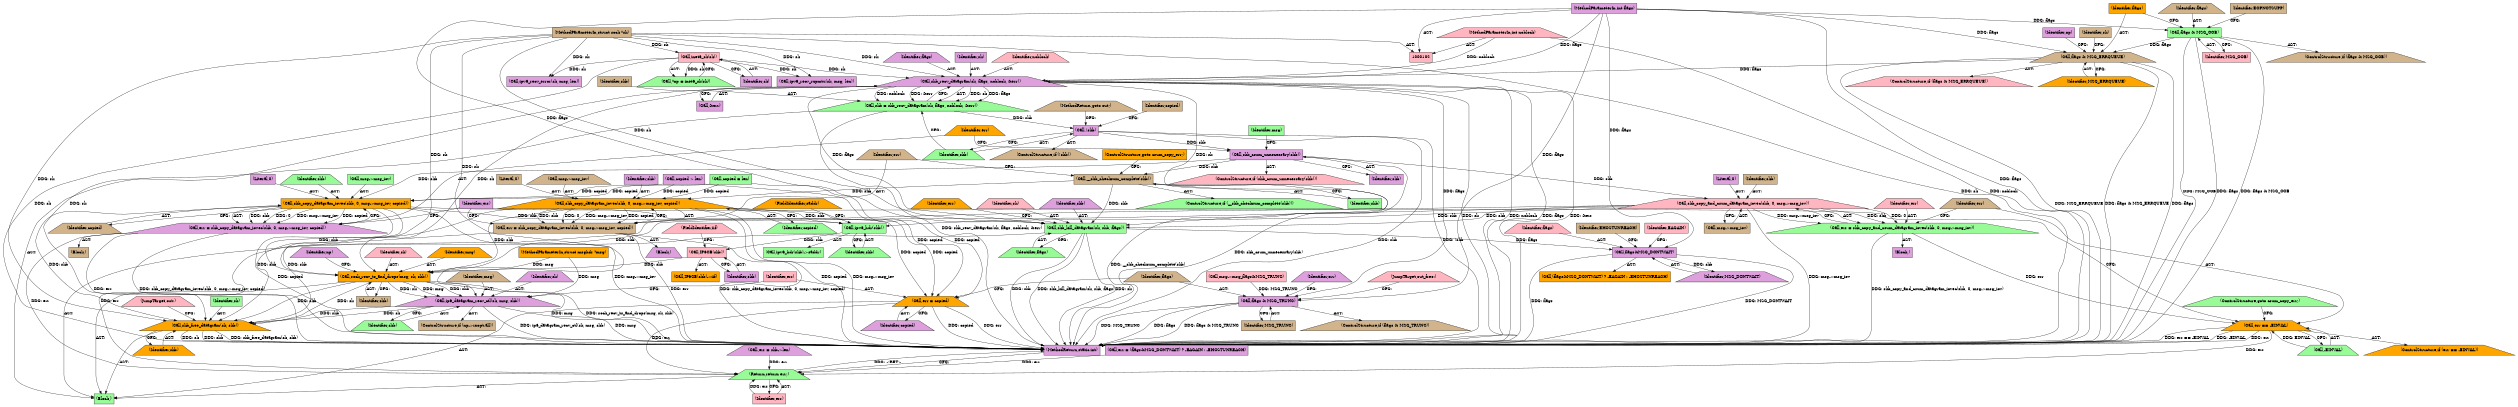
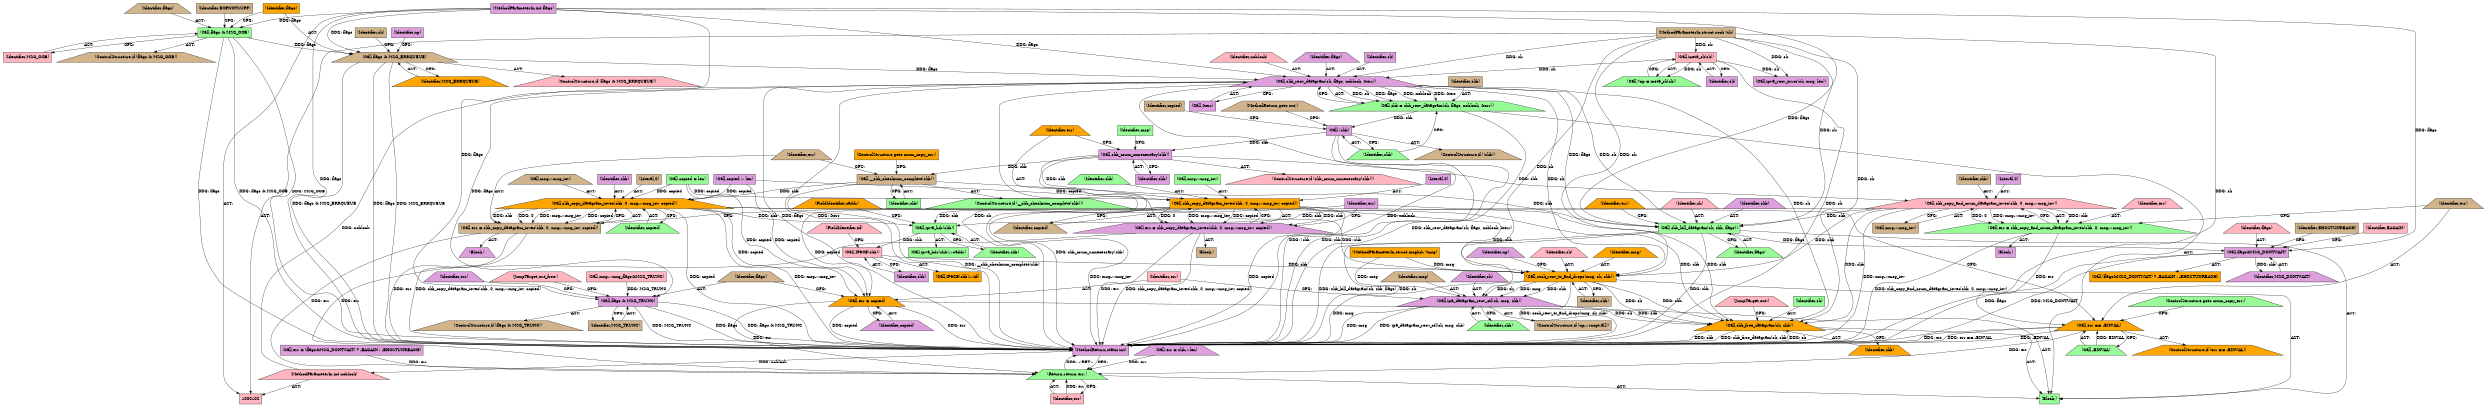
node "(Call,ipv6_recv_rxpmtu(sk, msg, len))": removed
edge "(MethodParameterIn,int noblock)" -> "(MethodReturn,static int)": reversed
